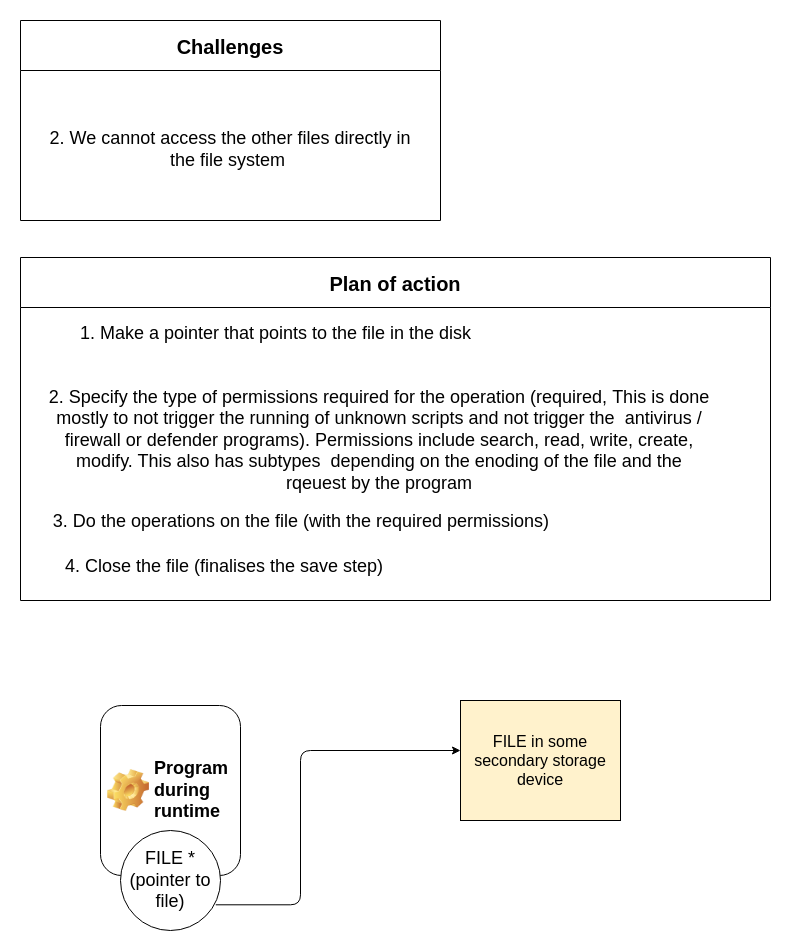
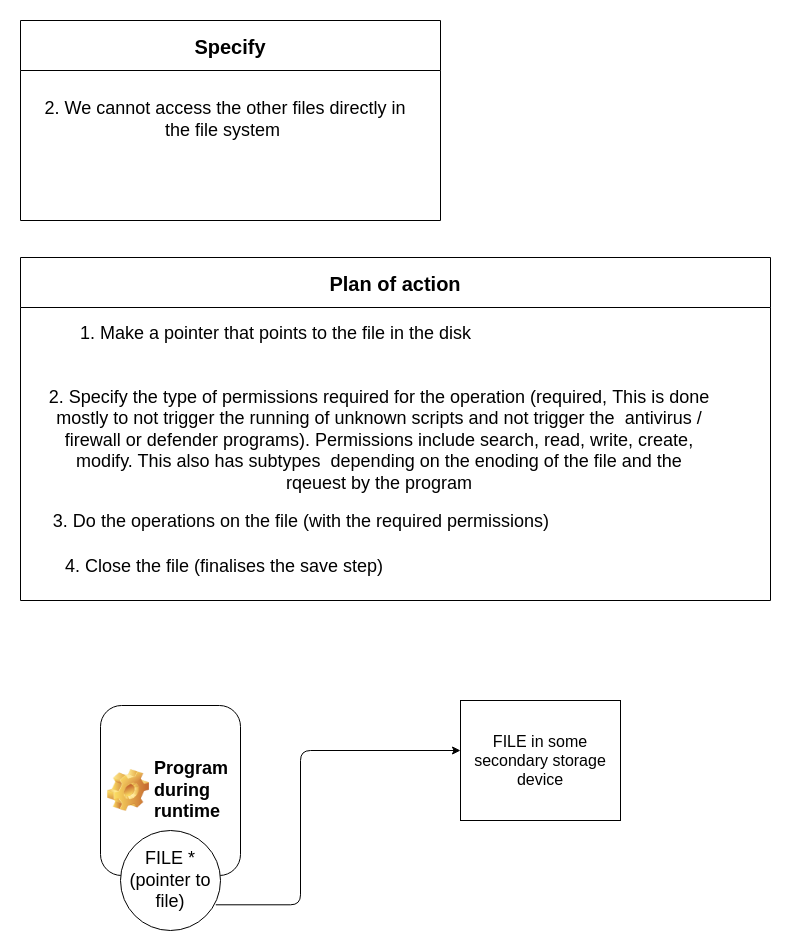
node "Challenges": label "Challenges" -> "Specify"
node "2. We cannot access the other files directly in the file system": moved (231, 161) -> (226, 131)
node "FILE in some secondary storage device": fillcolor #fff2cc -> #ffffff
